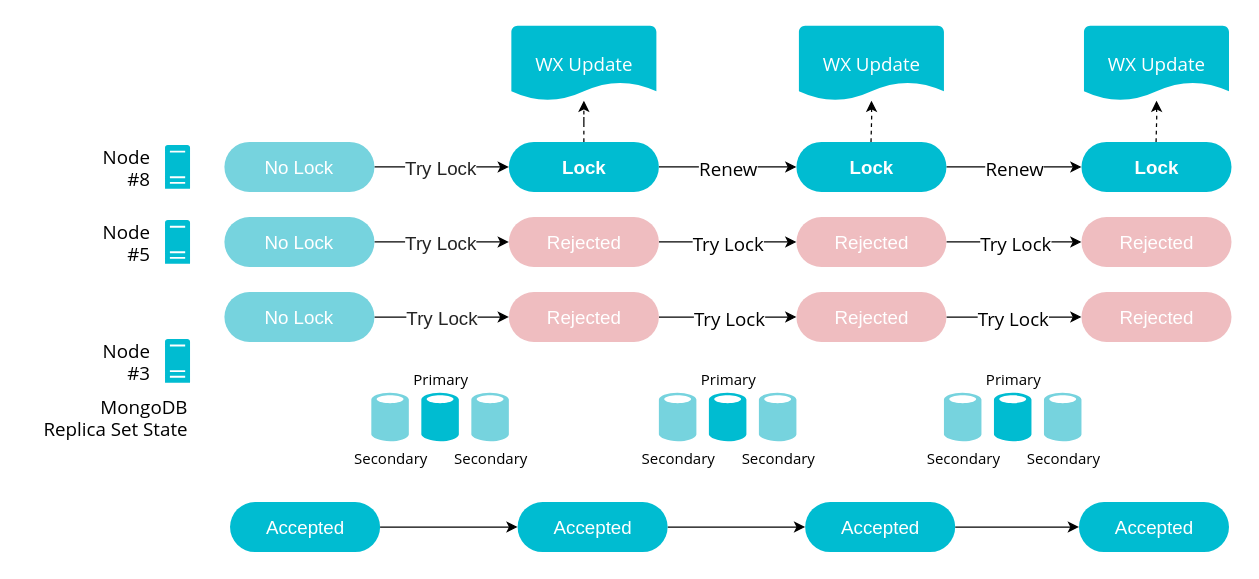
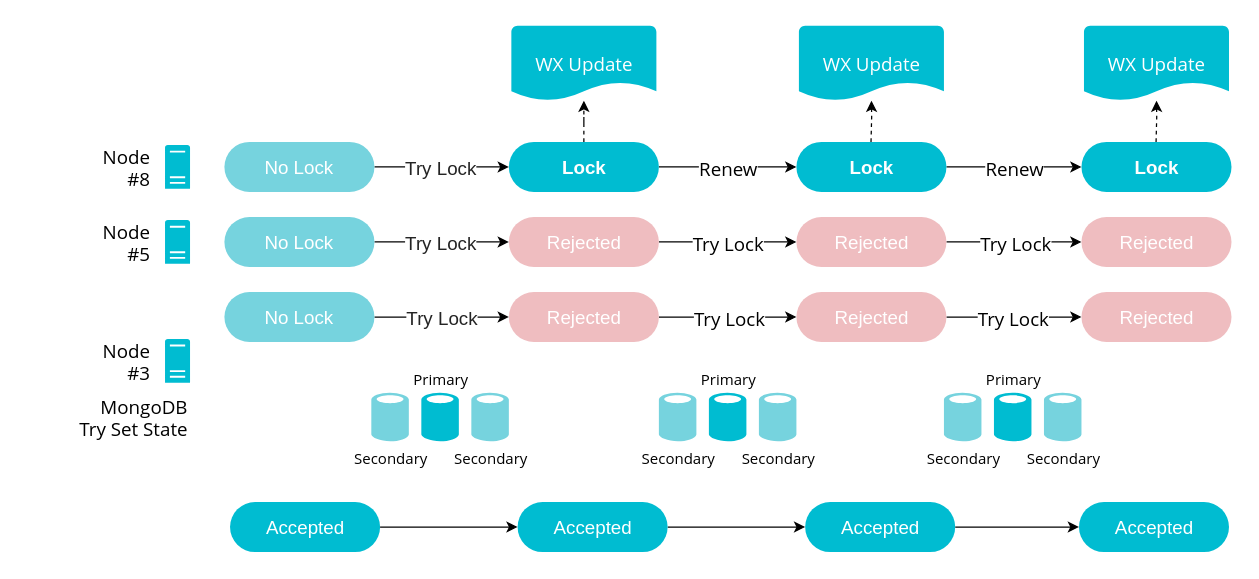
node "MongoDB Replica Set State": label "MongoDB Replica Set State" -> "MongoDB Try Set State"
